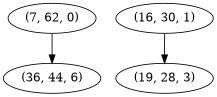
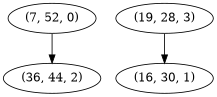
node "(7, 62, 0)": label "(7, 62, 0)" -> "(7, 52, 0)"
edge "(16, 30, 1)" -> "(19, 28, 3)": reversed
node "(36, 44, 6)": label "(36, 44, 6)" -> "(36, 44, 2)"
